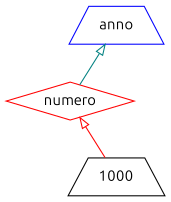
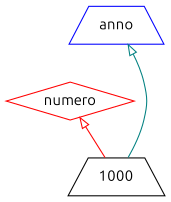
edge "numero" -> "anno": now "1000" -> "anno"
